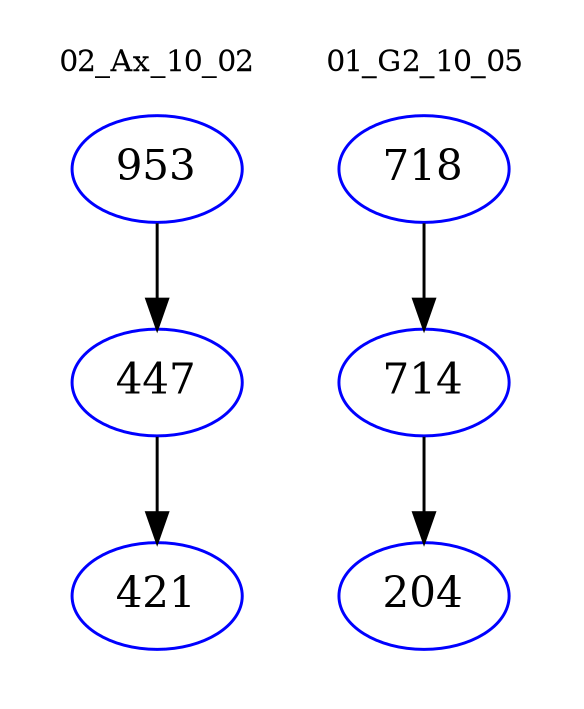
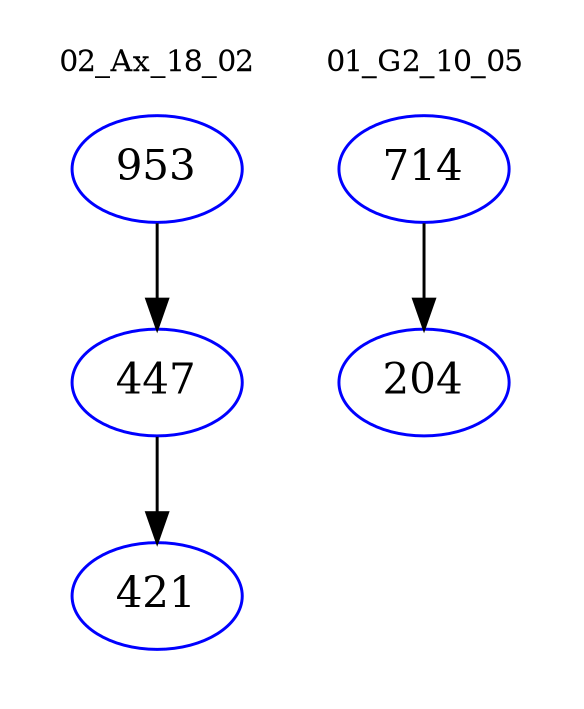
cluster "02_Ax_10_02": label "02_Ax_10_02" -> "02_Ax_18_02"
node "718": removed
